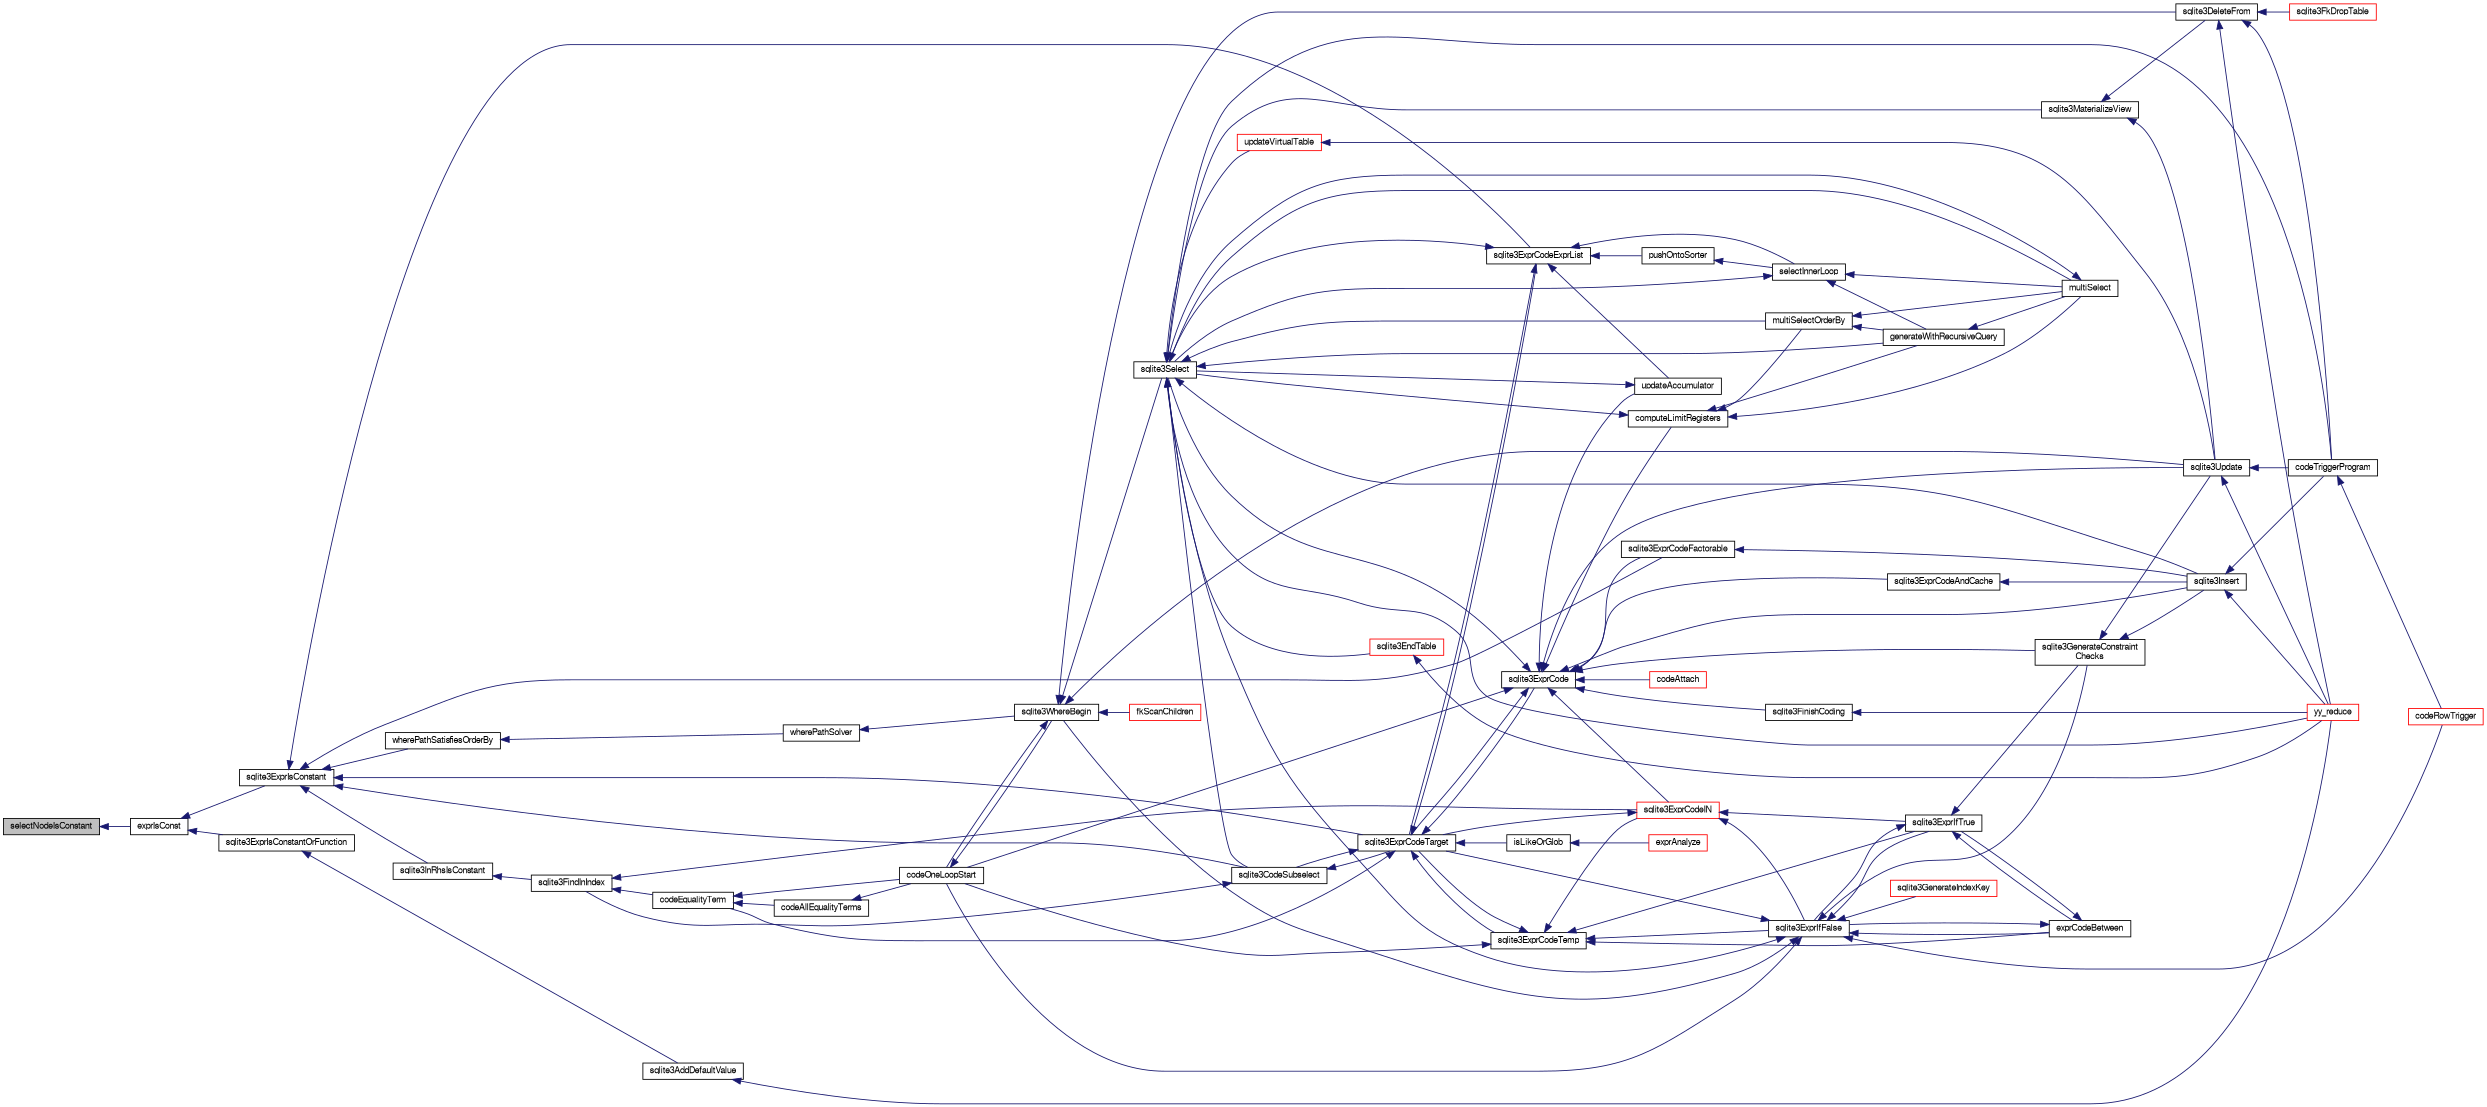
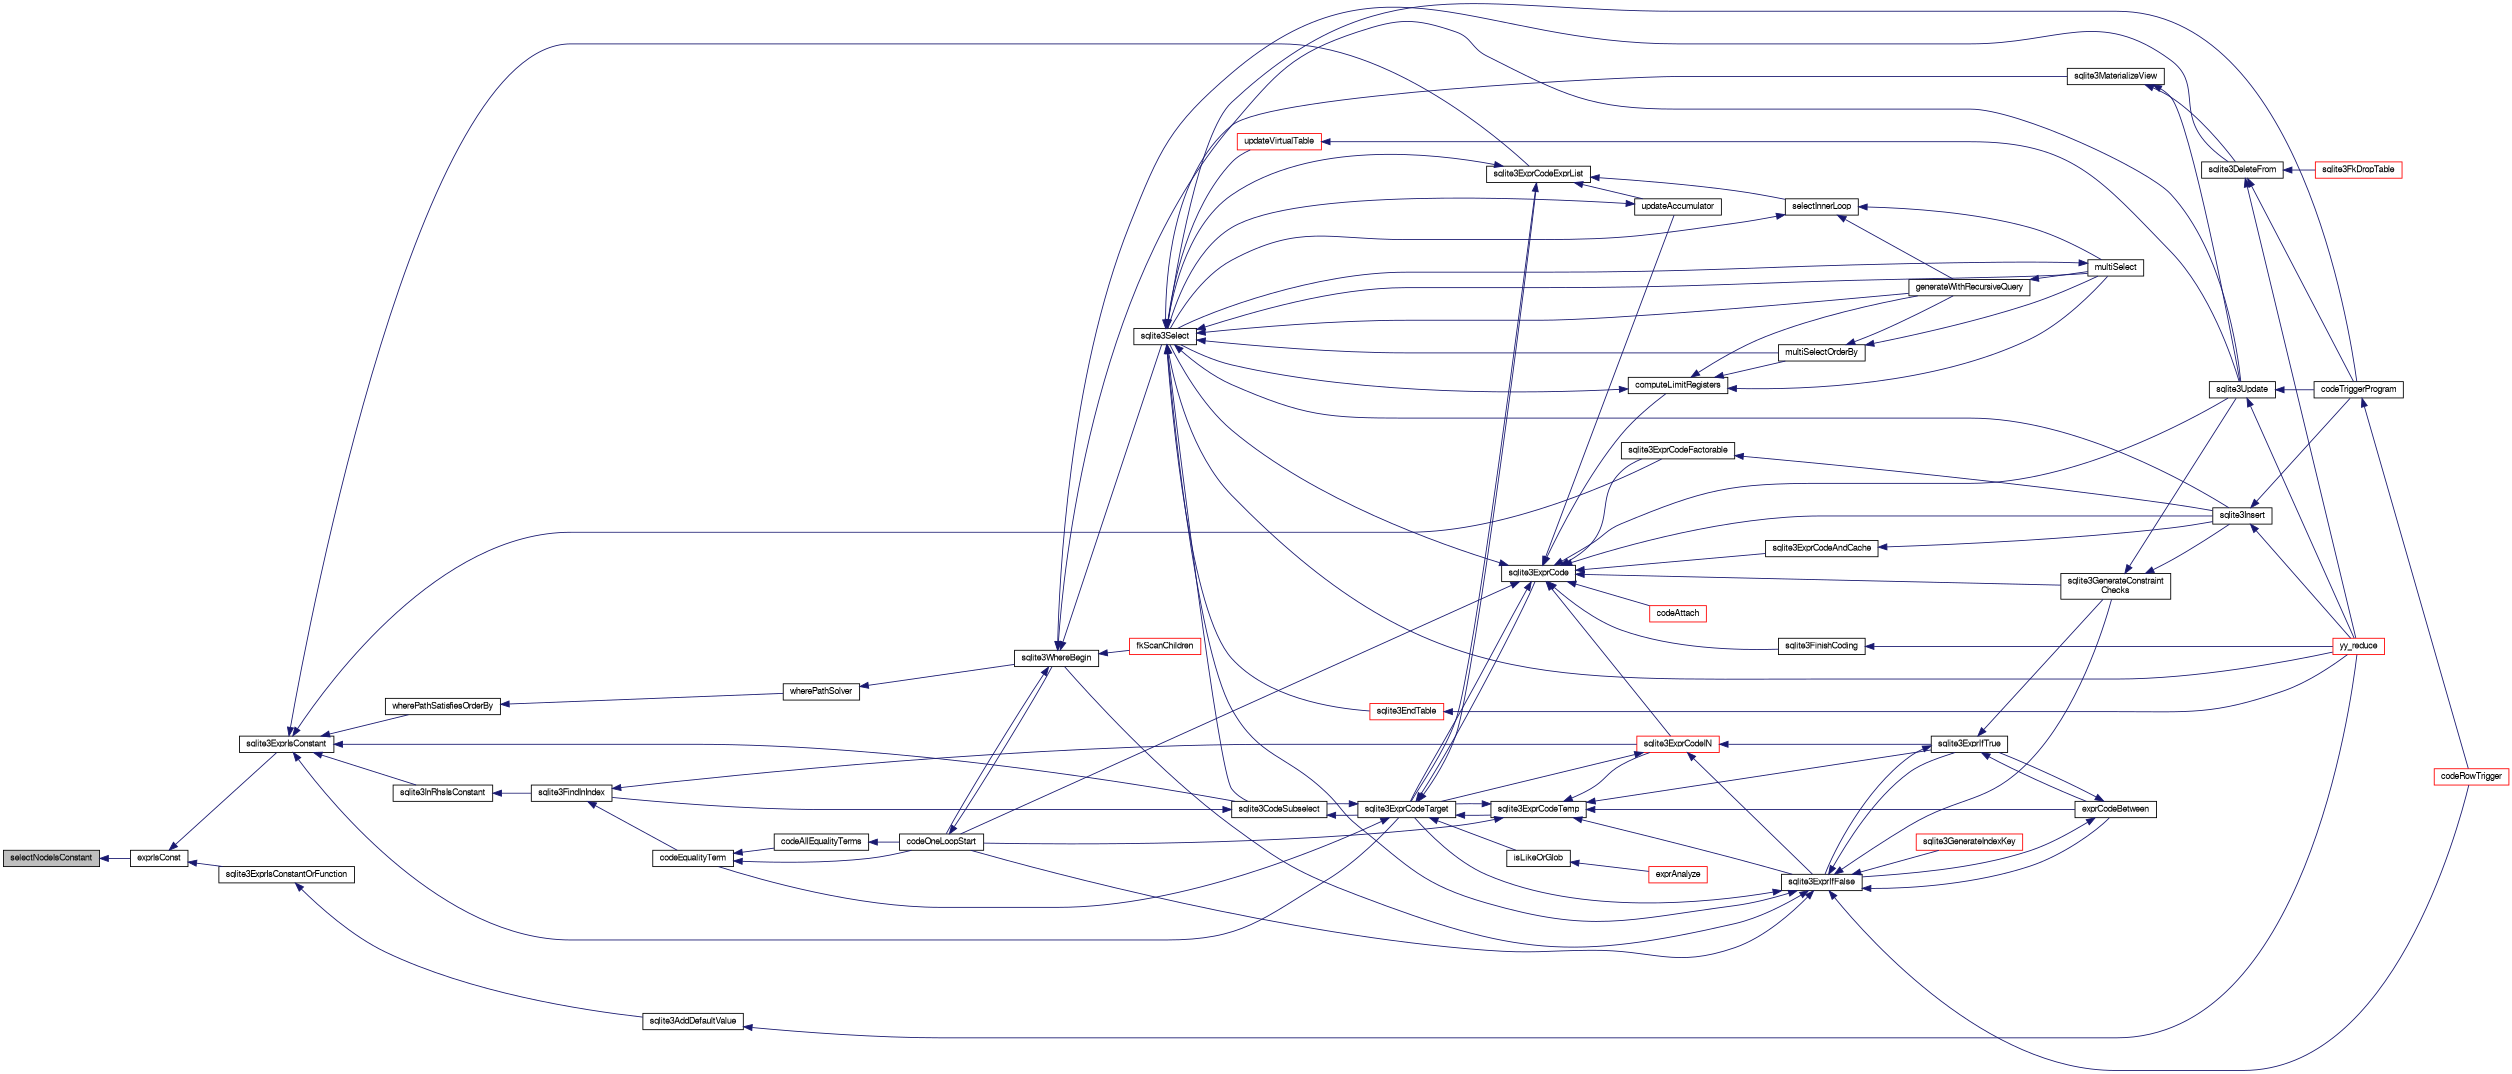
node "pushOntoSorter": removed
